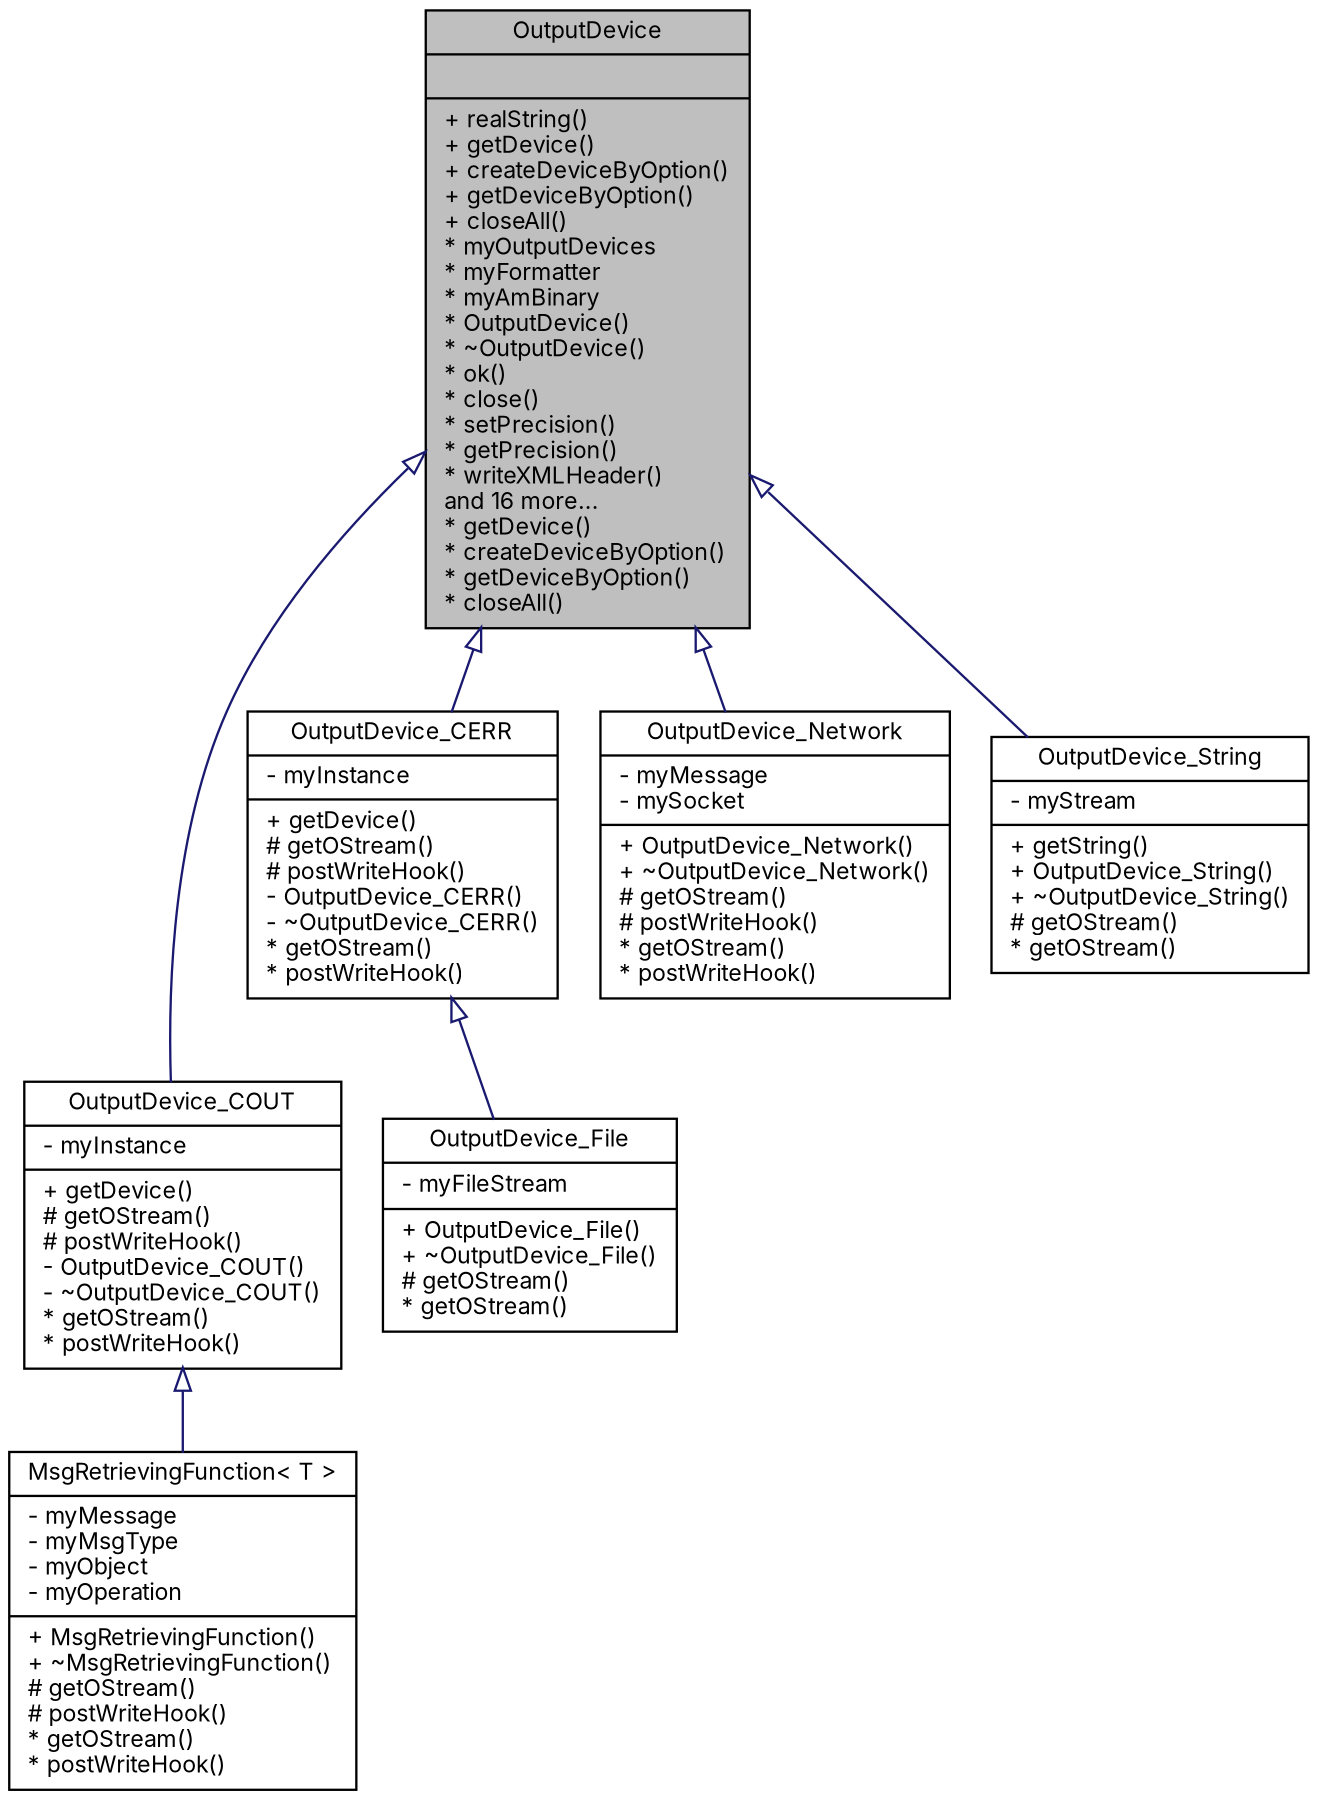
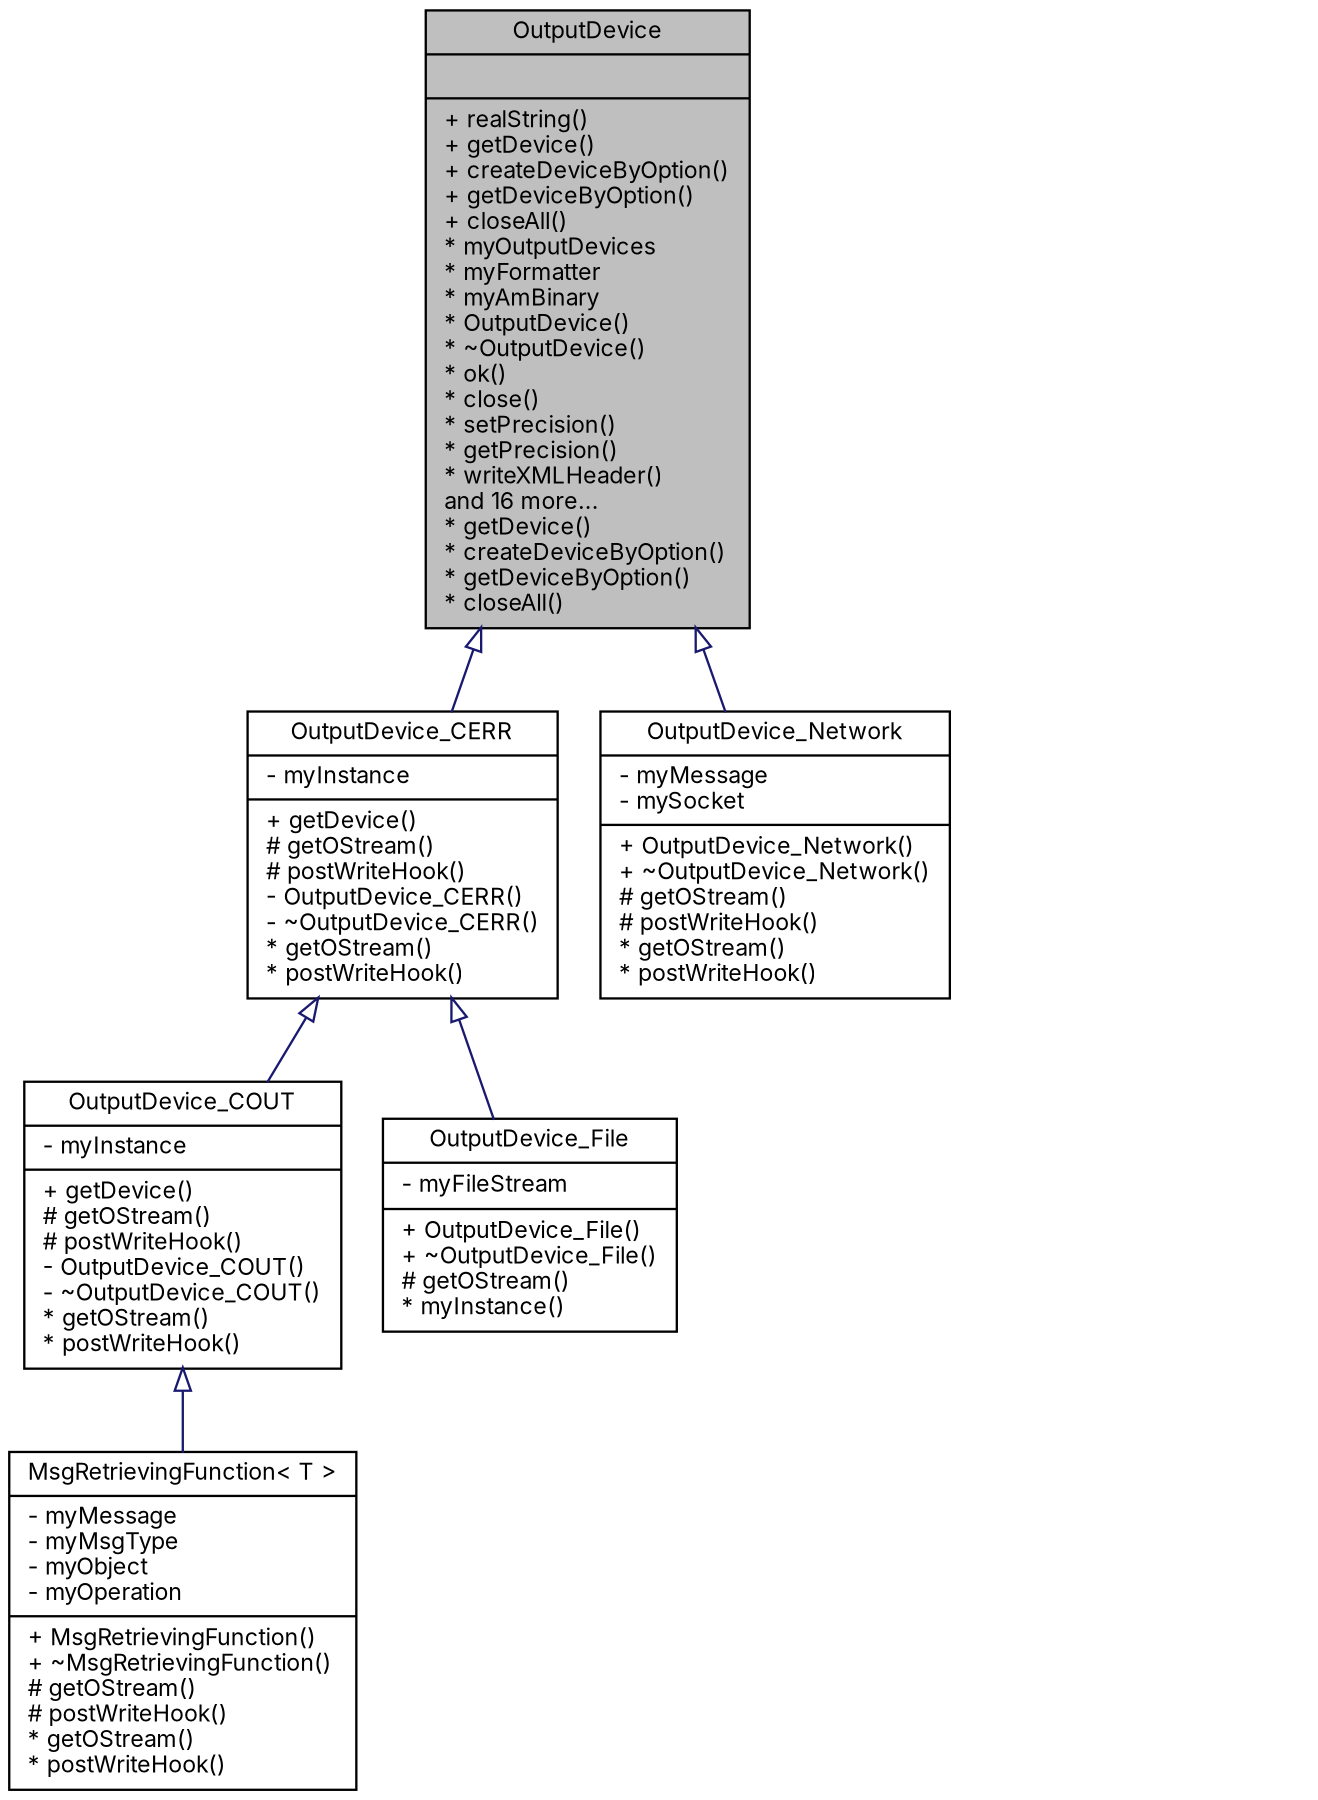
edge "OutputDevice_COUT" -> "OutputDevice": now "OutputDevice_COUT" -> "OutputDevice_CERR"
node "OutputDevice_String": removed
node "OutputDevice_File": text "* getOStream()" -> "* myInstance()"
